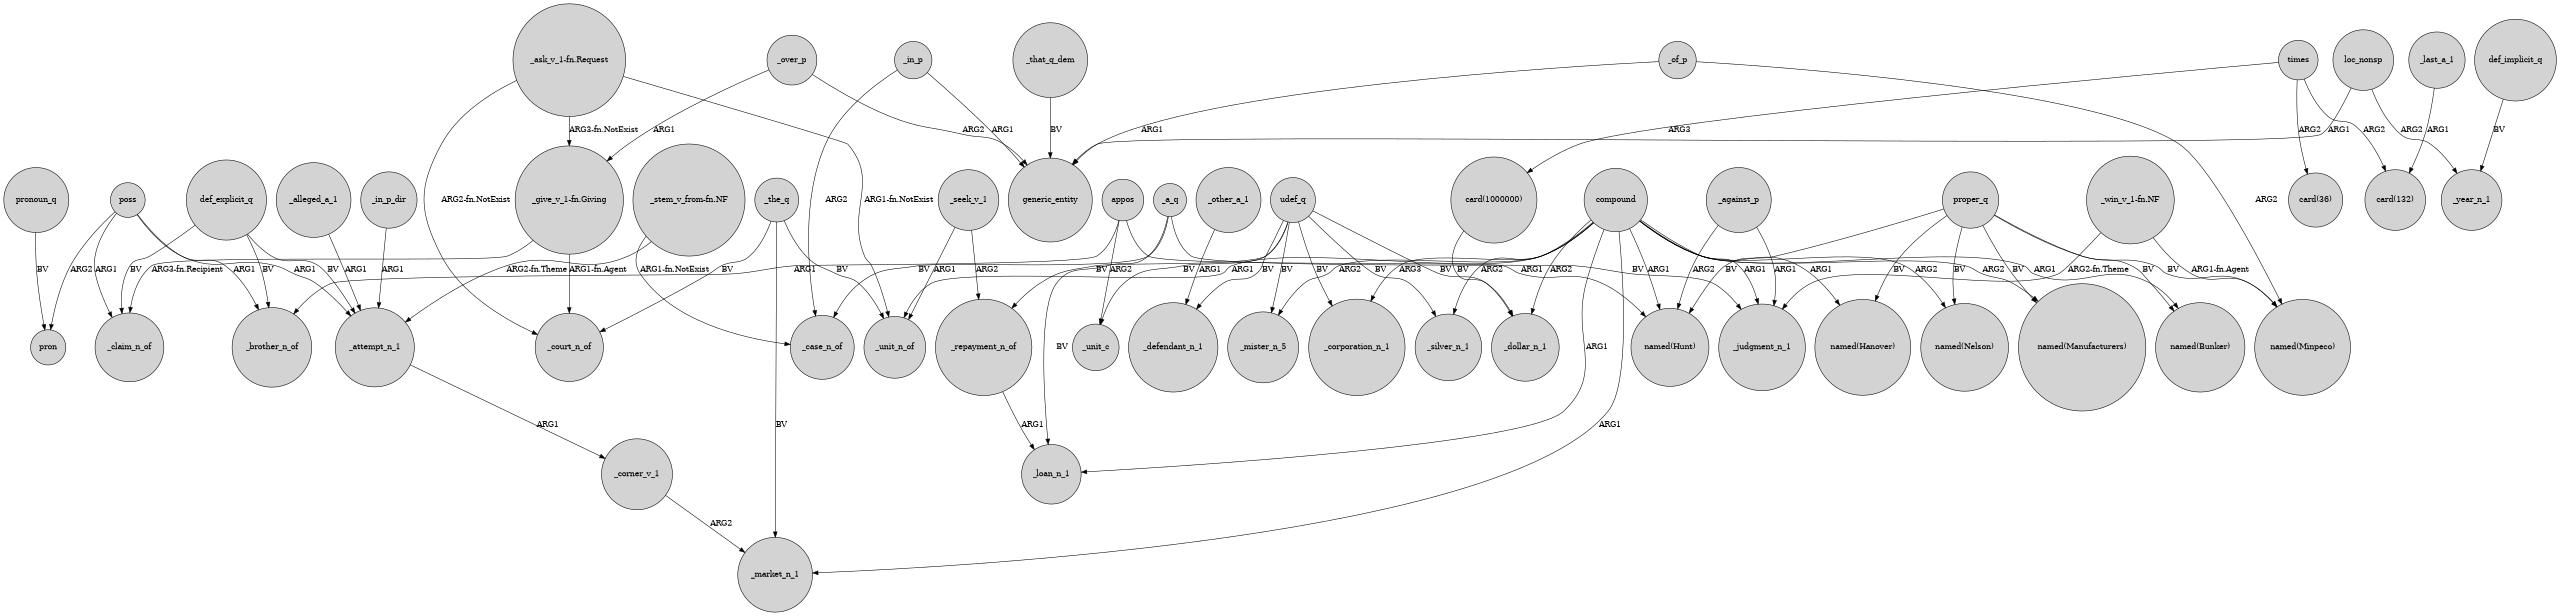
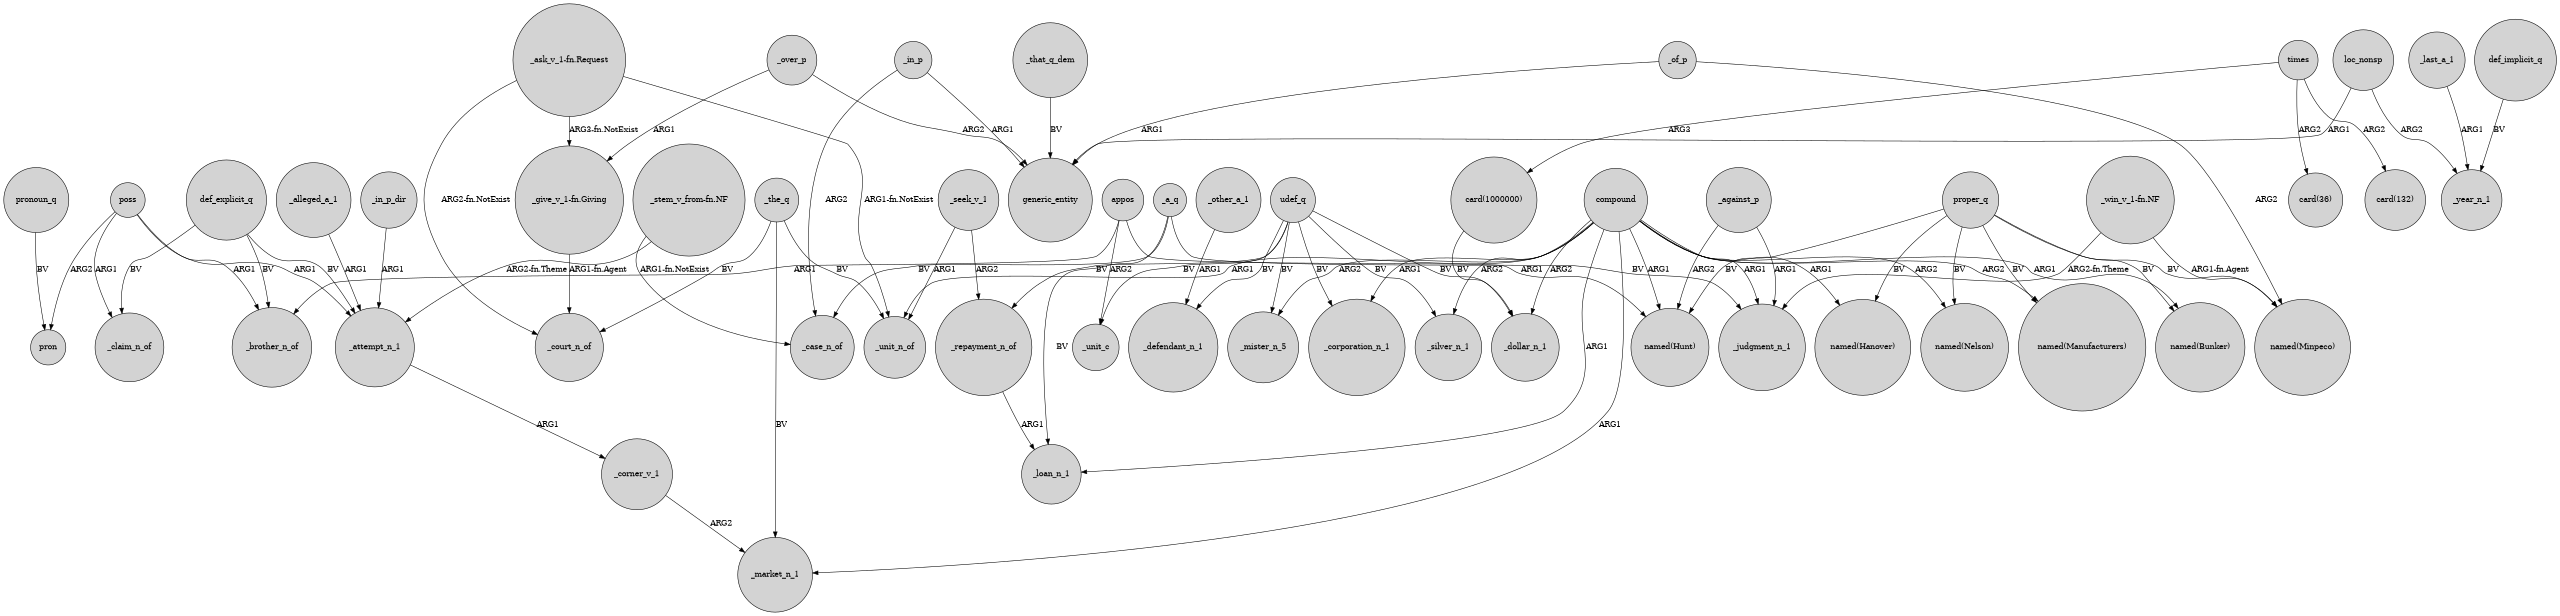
edge "_last_a_1" -> "card(132)": now "_last_a_1" -> "_year_n_1"
edge "_give_v_1-fn.Giving" -> "_claim_n_of": removed, label "ARG3-fn.Recipient"
edge "compound" -> "_corporation_n_1": label "ARG3" -> "ARG1"
